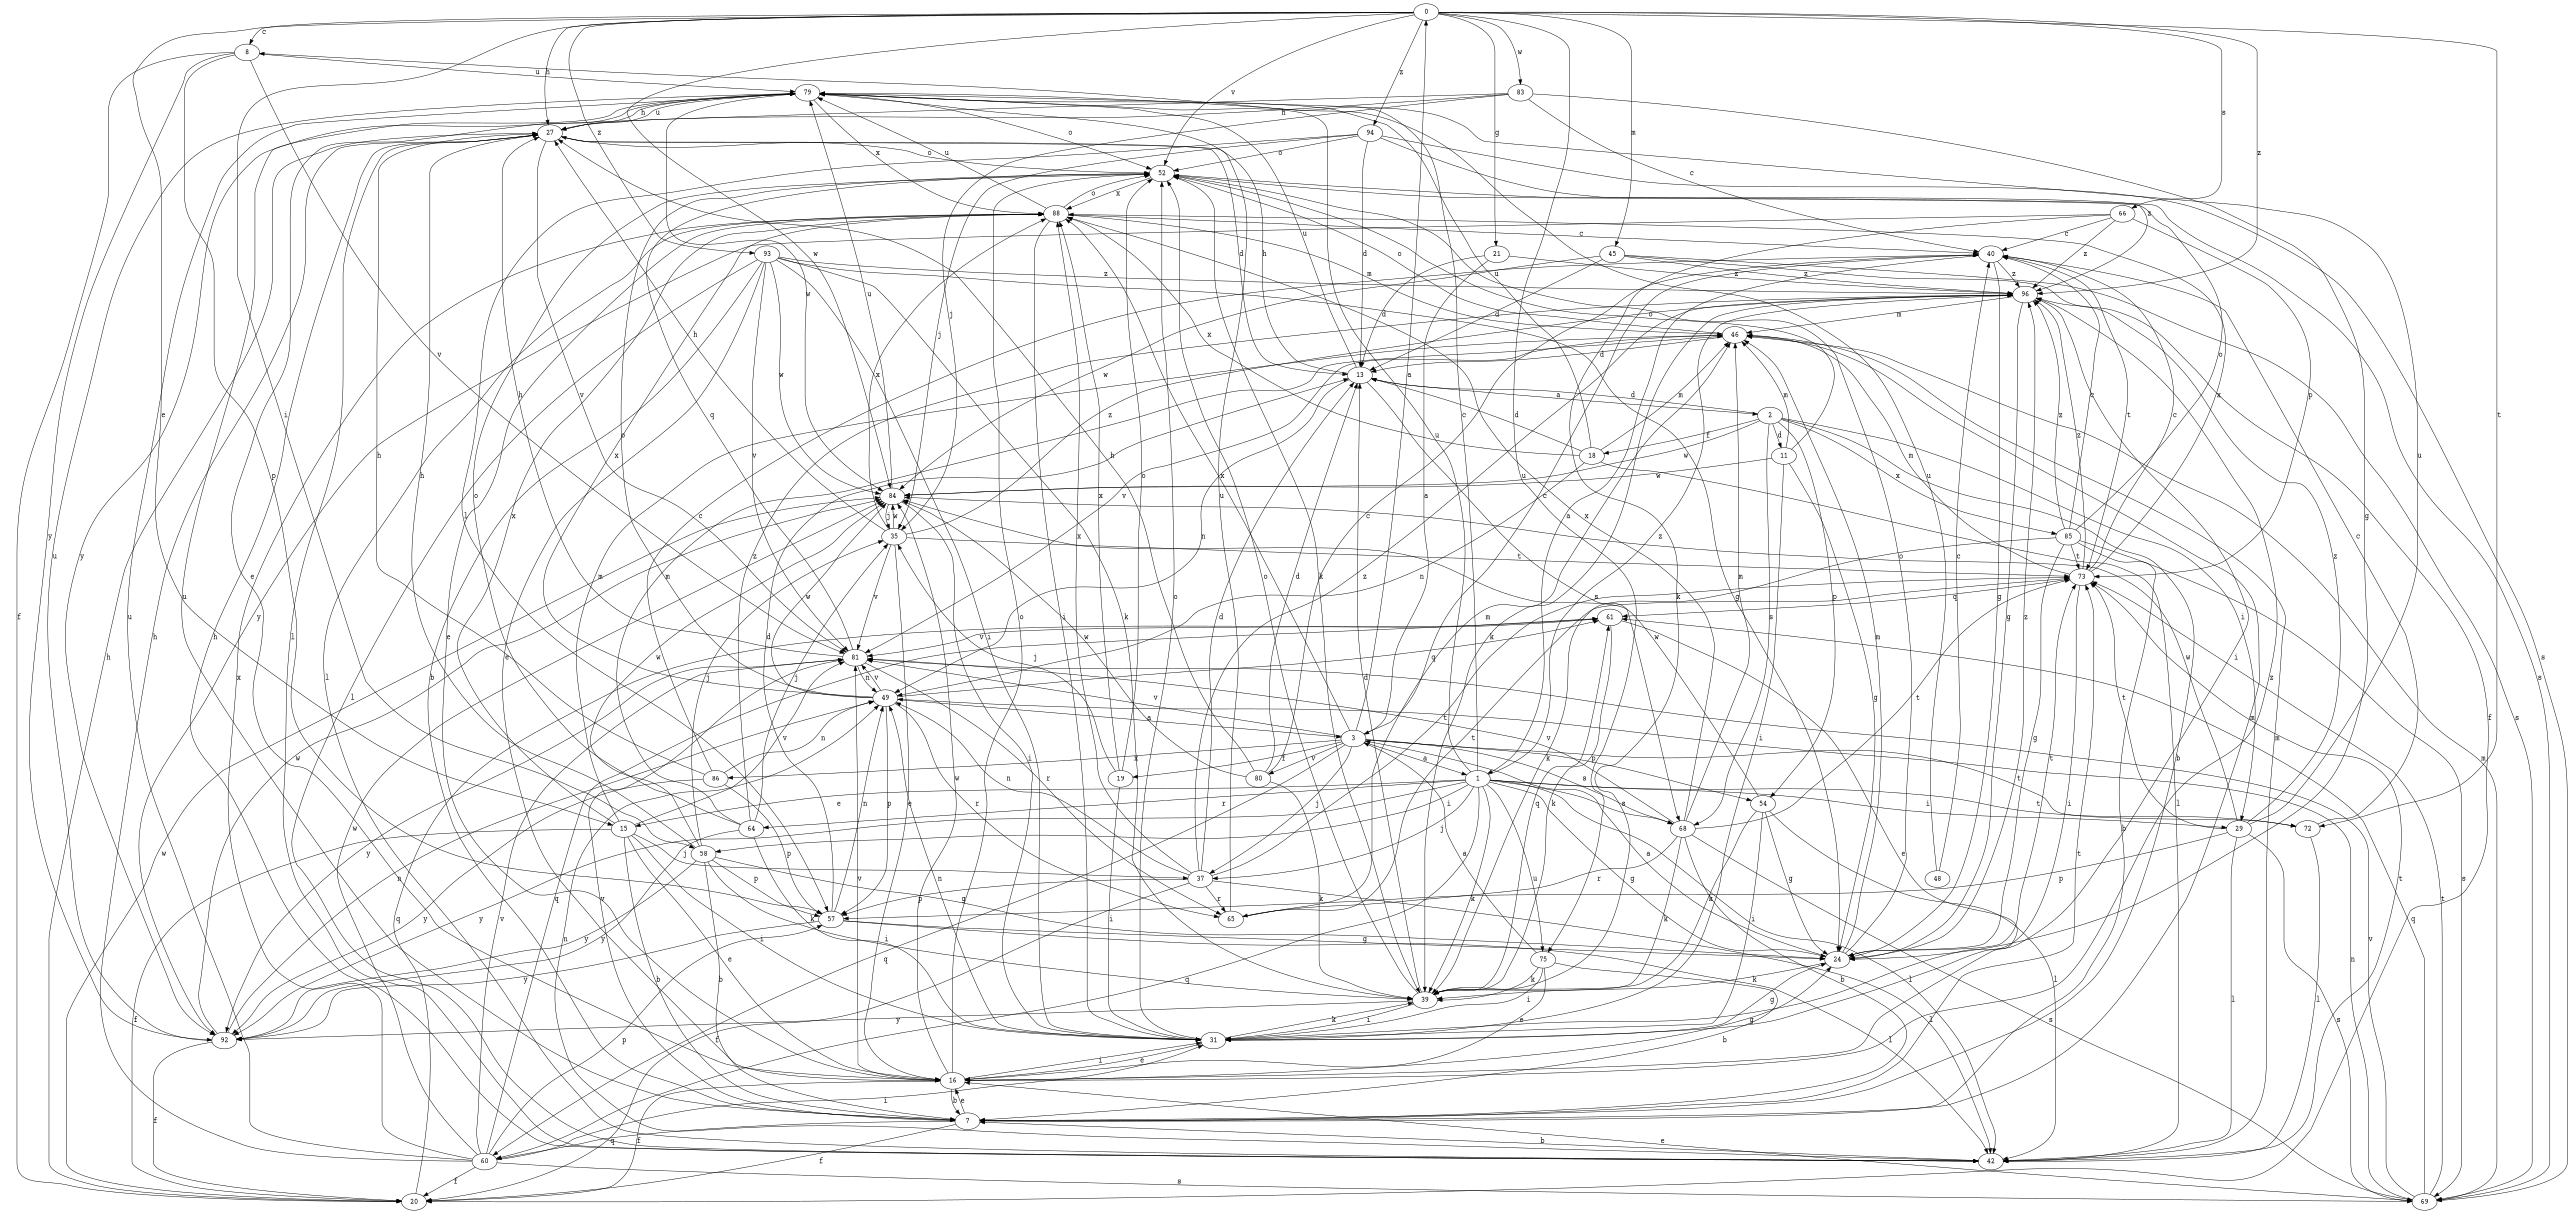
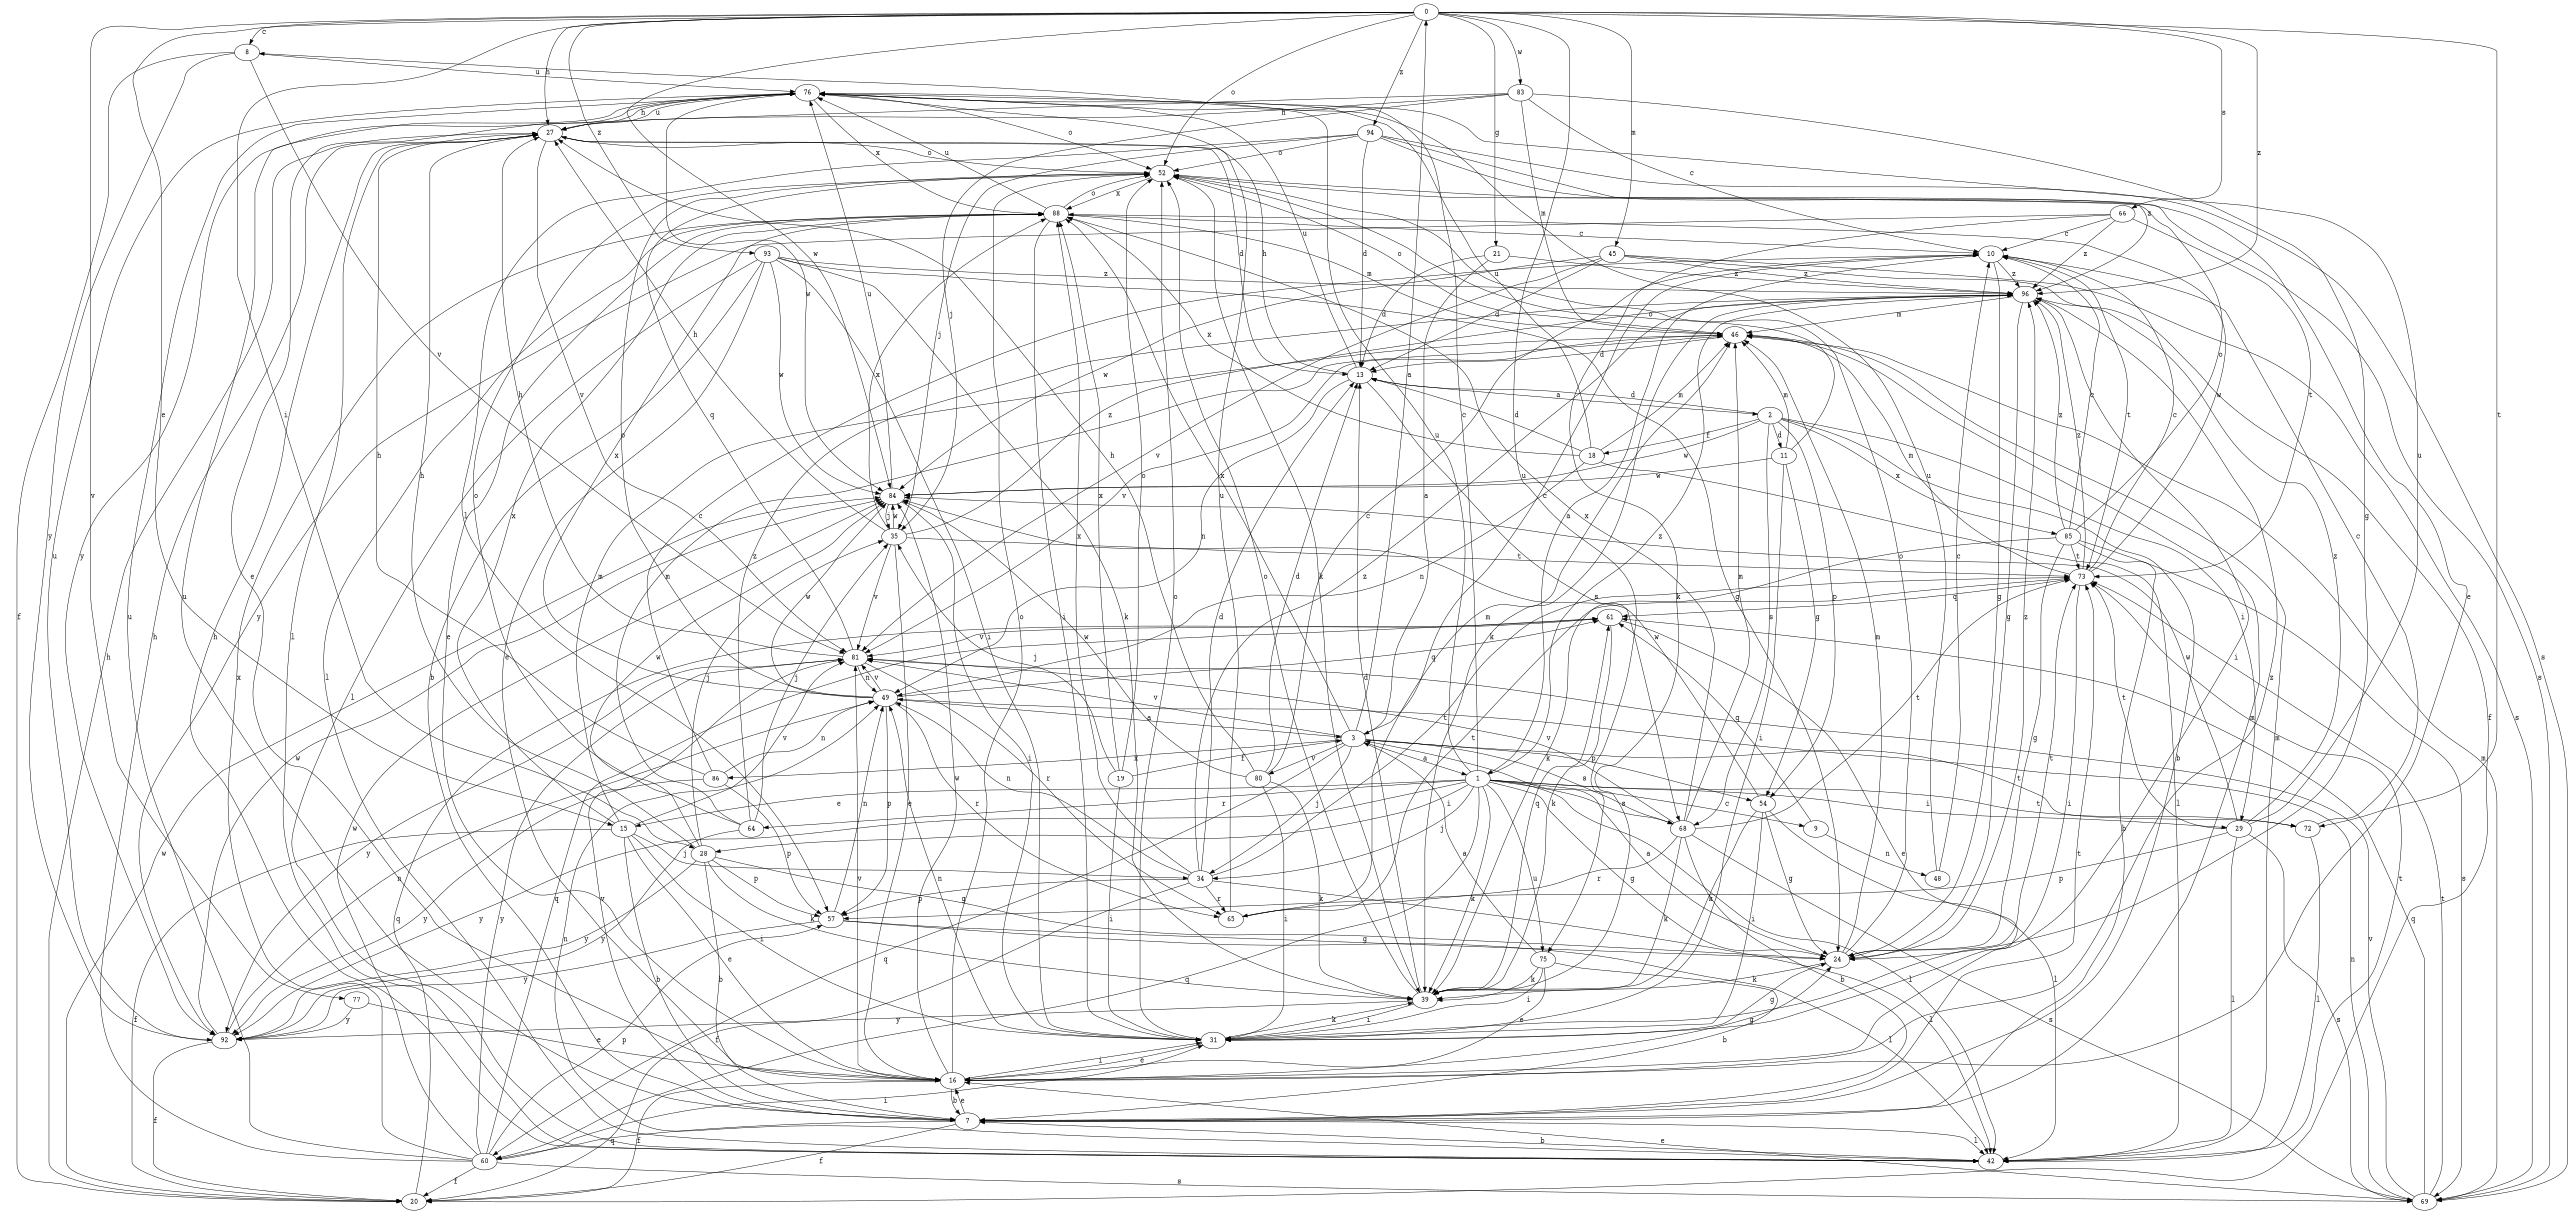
node "79": label "79" -> "76"
edge "0" -> "52": label "v" -> "o"
node "40": label "40" -> "10"
edge "83" -> "46": added, label "m"
edge "73" -> "88": label "x" -> "w"
edge "66" -> "73": label "p" -> "t"
edge "93" -> "81": now "45" -> "81"
edge "57" -> "13": removed, label "d"
edge "8" -> "57": removed, label "p"
edge "11" -> "24": now "11" -> "54"
edge "3" -> "19": reversed
edge "94" -> "16": added, label "e"
node "9": added
node "58": label "58" -> "28"
node "37": label "37" -> "34"
edge "60" -> "81": label "v" -> "y"
edge "64" -> "31": now "80" -> "31"
node "77": added
edge "7" -> "42": added, label "l"
